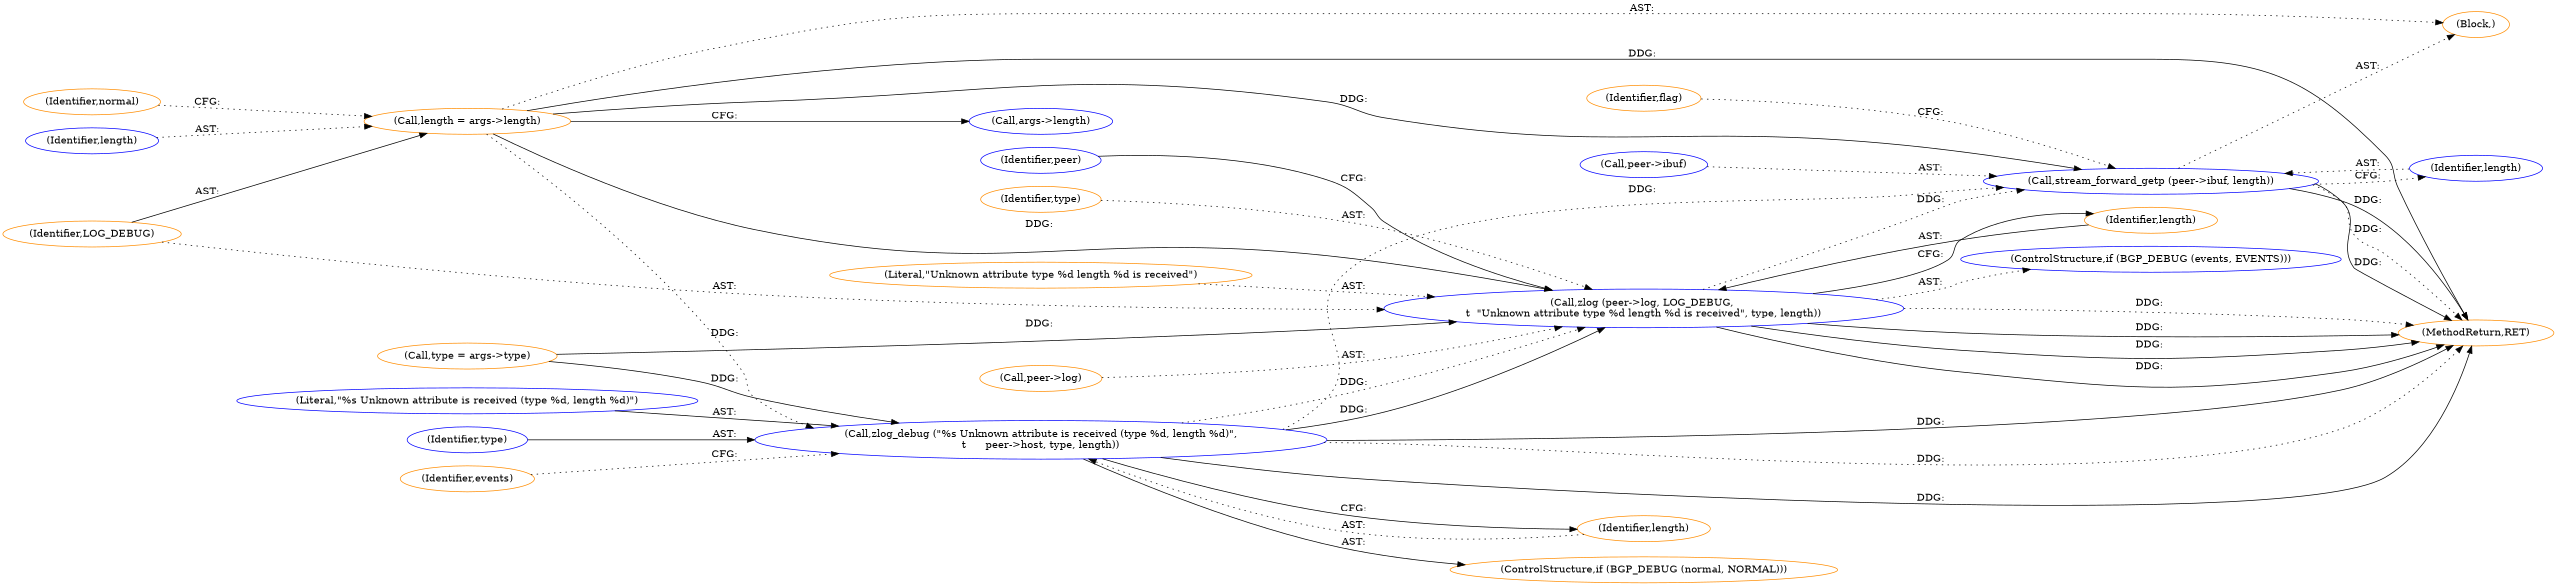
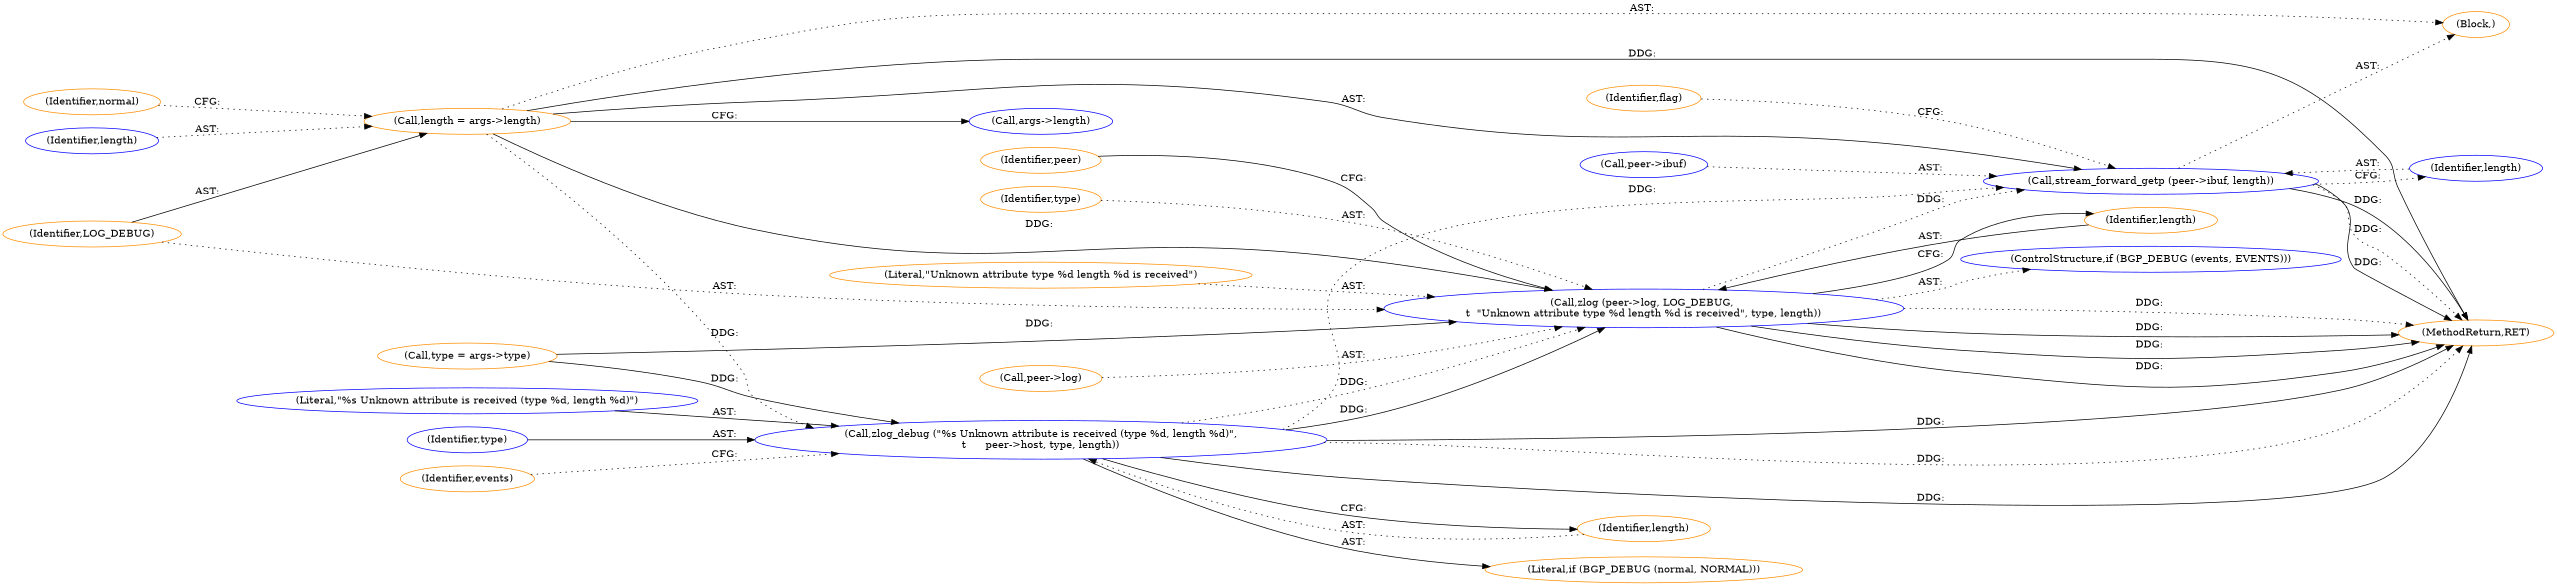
edge "(Call,length = args->length)" -> "(Call,stream_forward_getp (peer->ibuf, length))": label "DDG: " -> "AST: "
node "(Identifier,peer)": color blue -> darkorange
node "(ControlStructure,if (BGP_DEBUG (normal, NORMAL)))": label "(ControlStructure,if (BGP_DEBUG (normal, NORMAL)))" -> "(Literal,if (BGP_DEBUG (normal, NORMAL)))"
